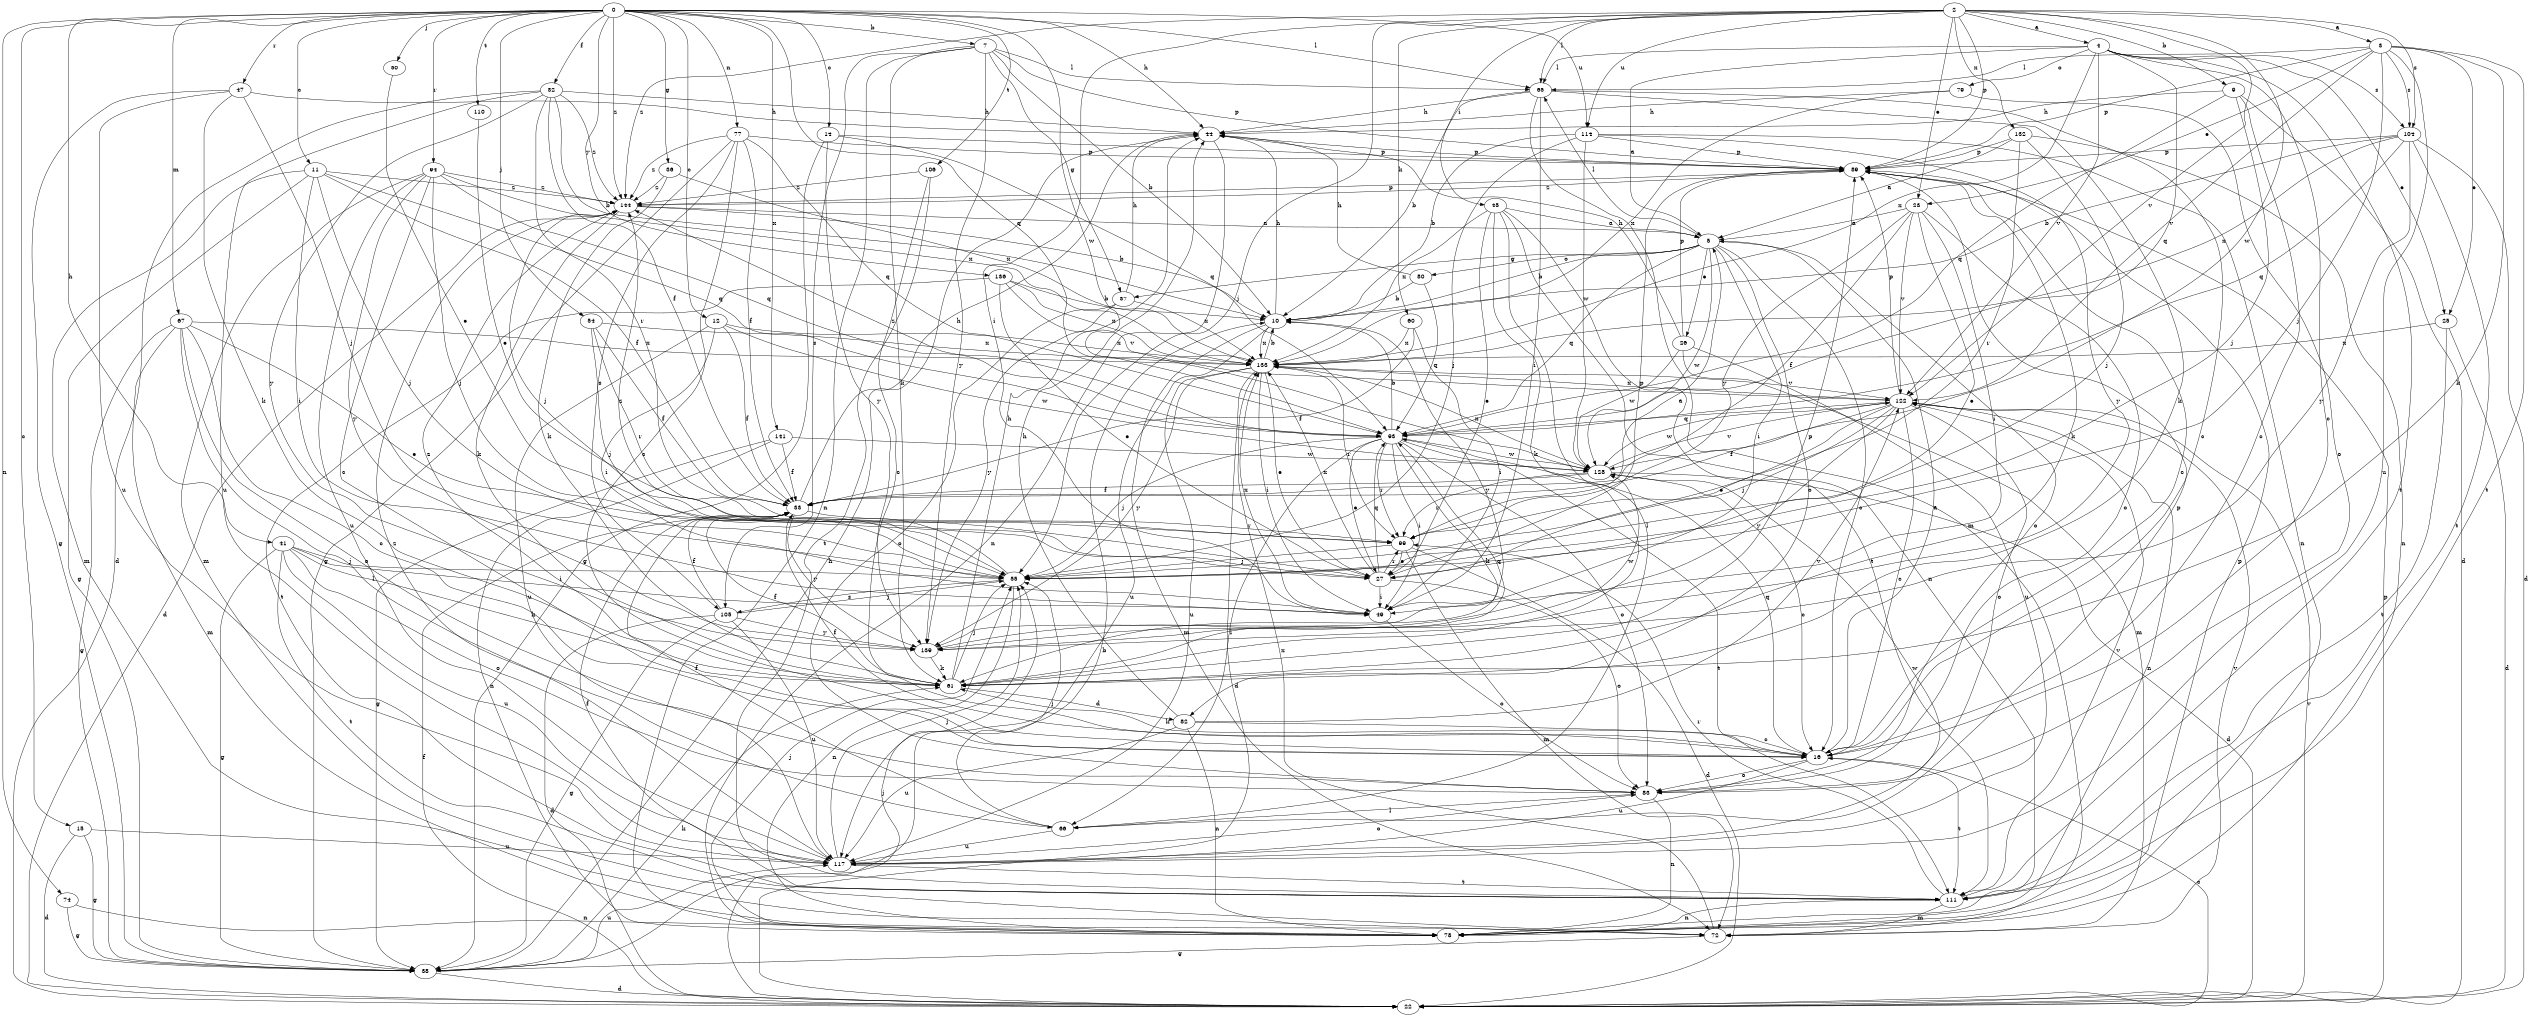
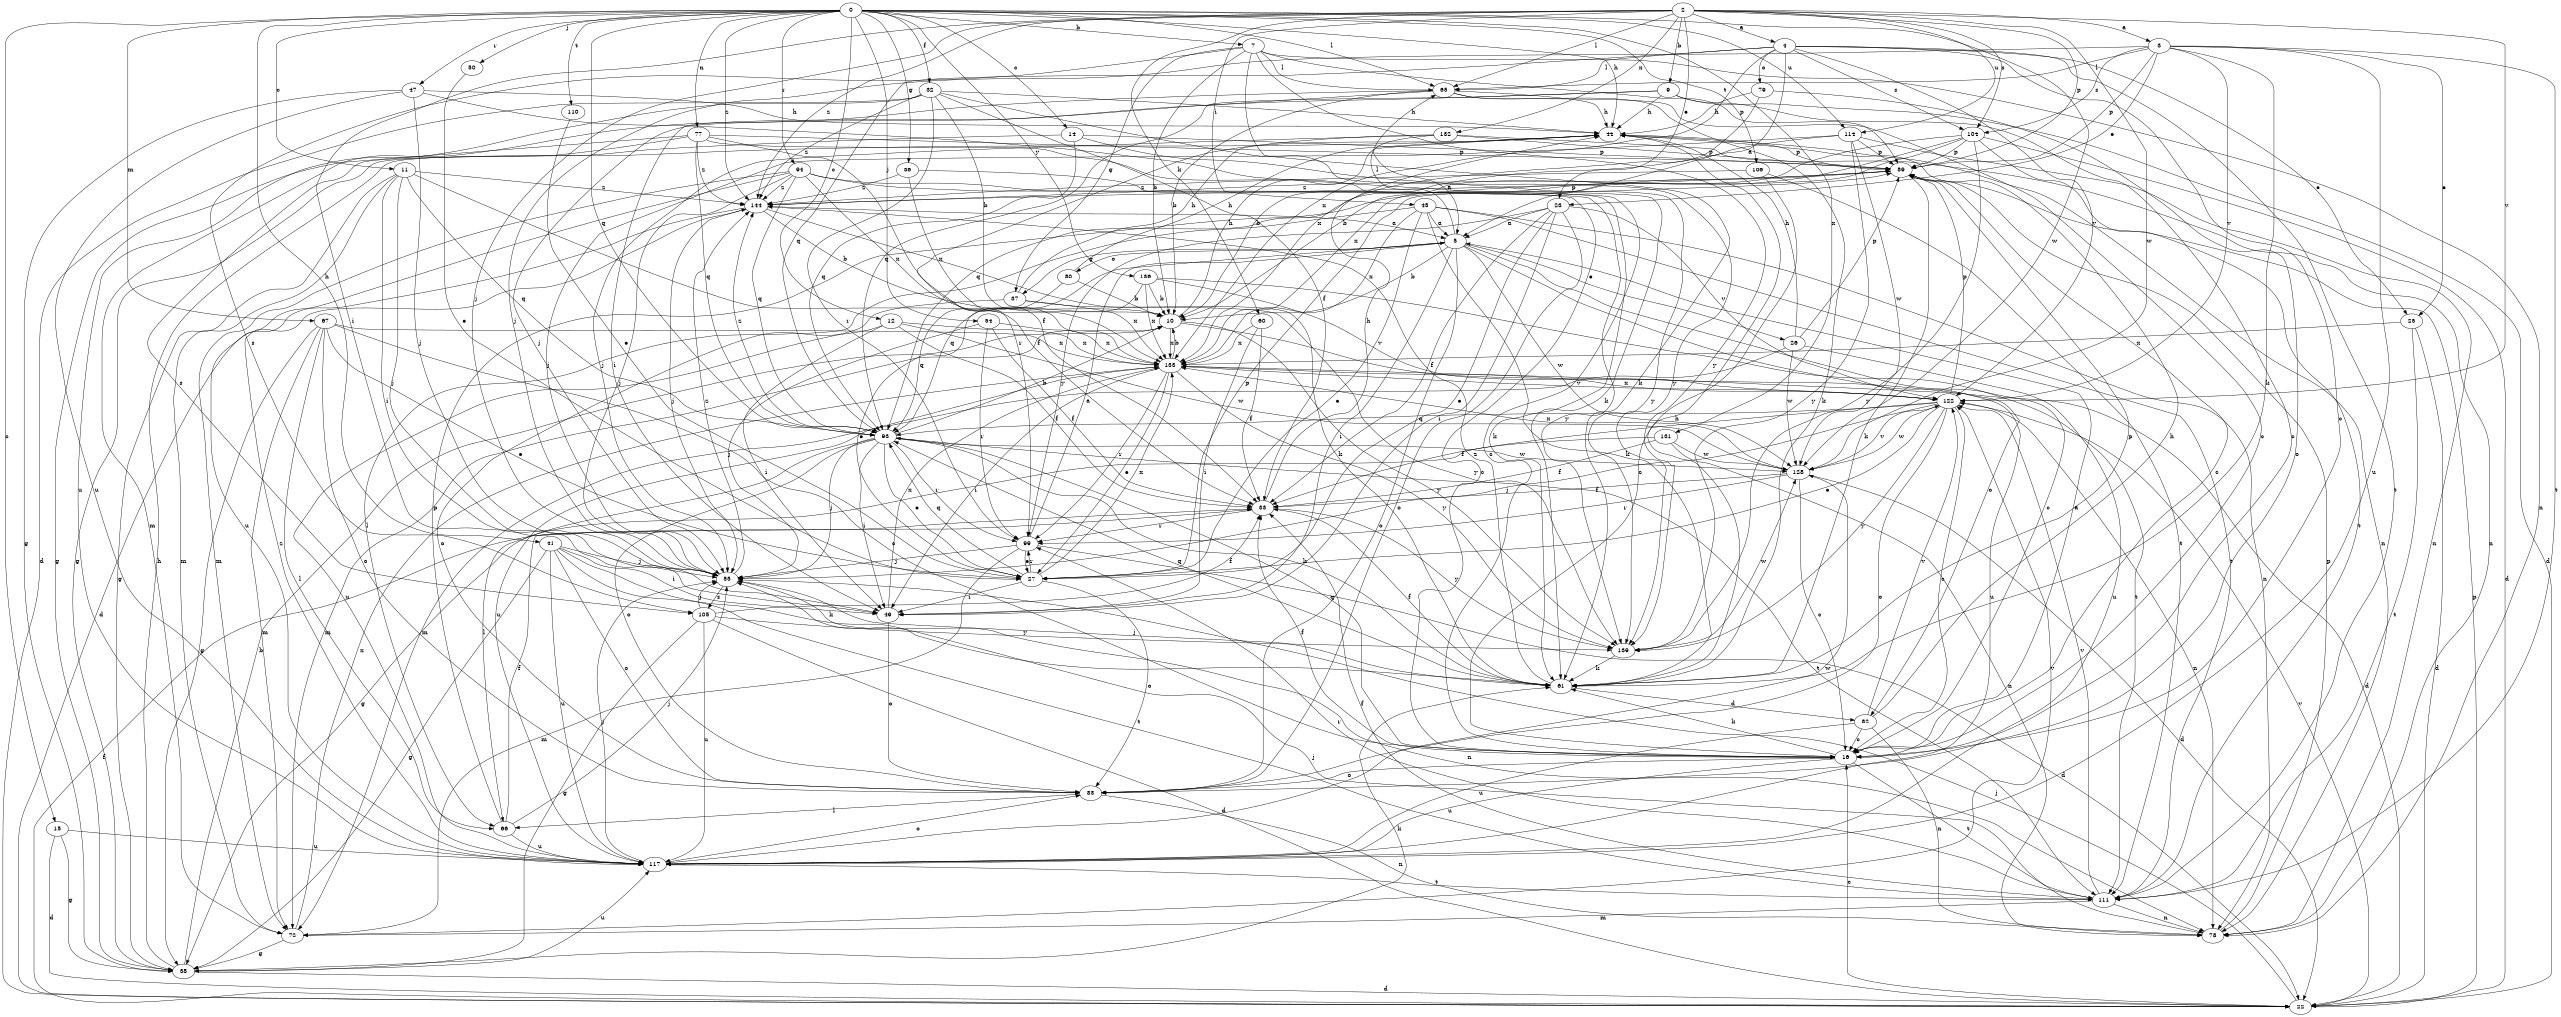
node "141": label "141" -> "131"
node "74": removed
